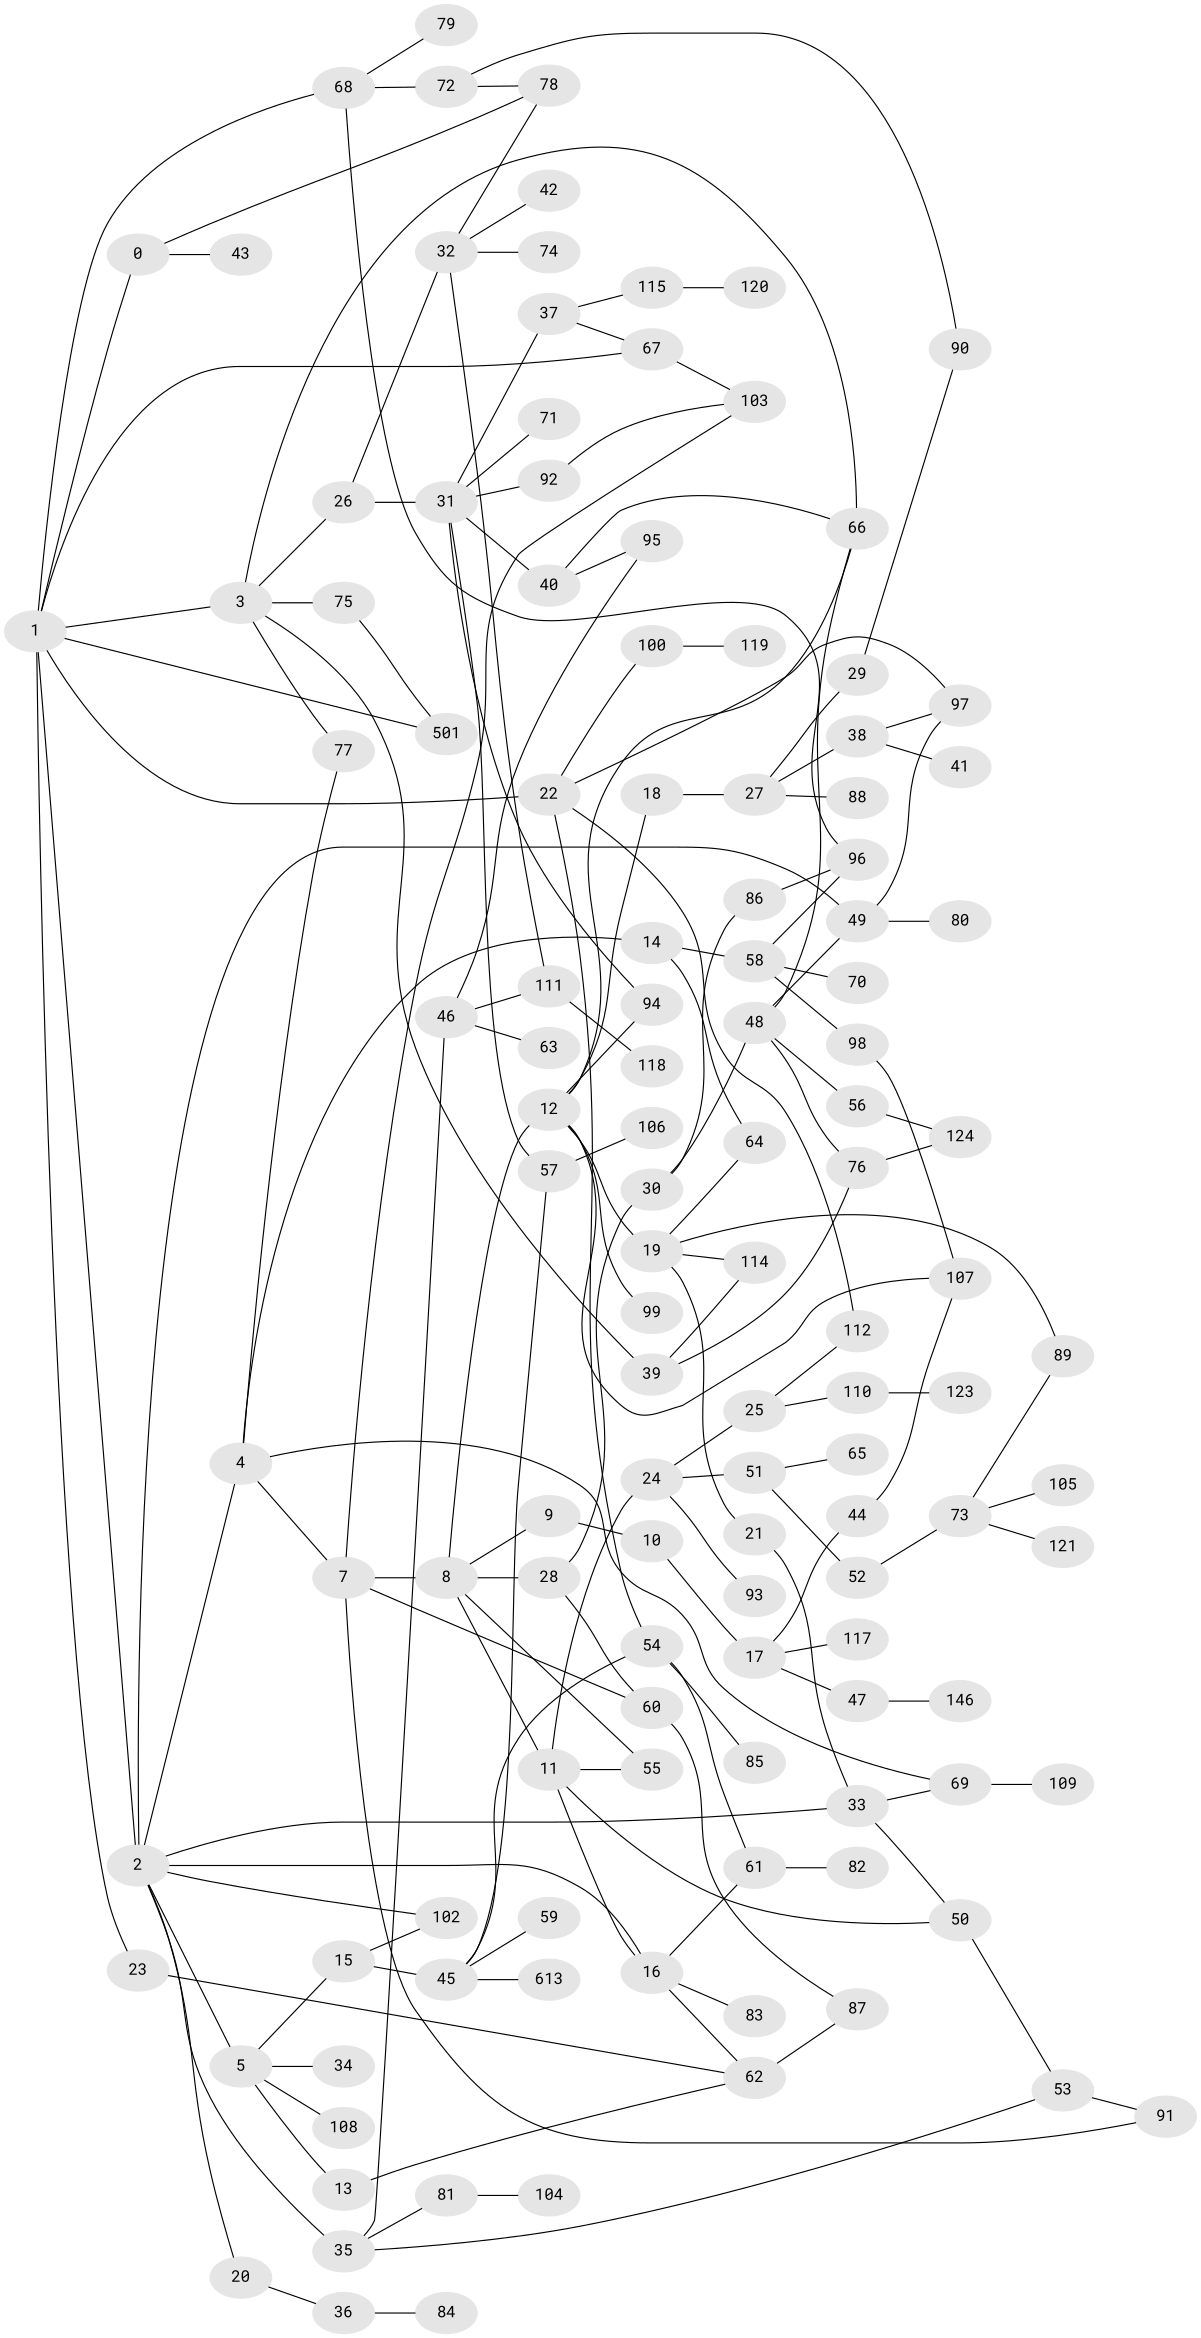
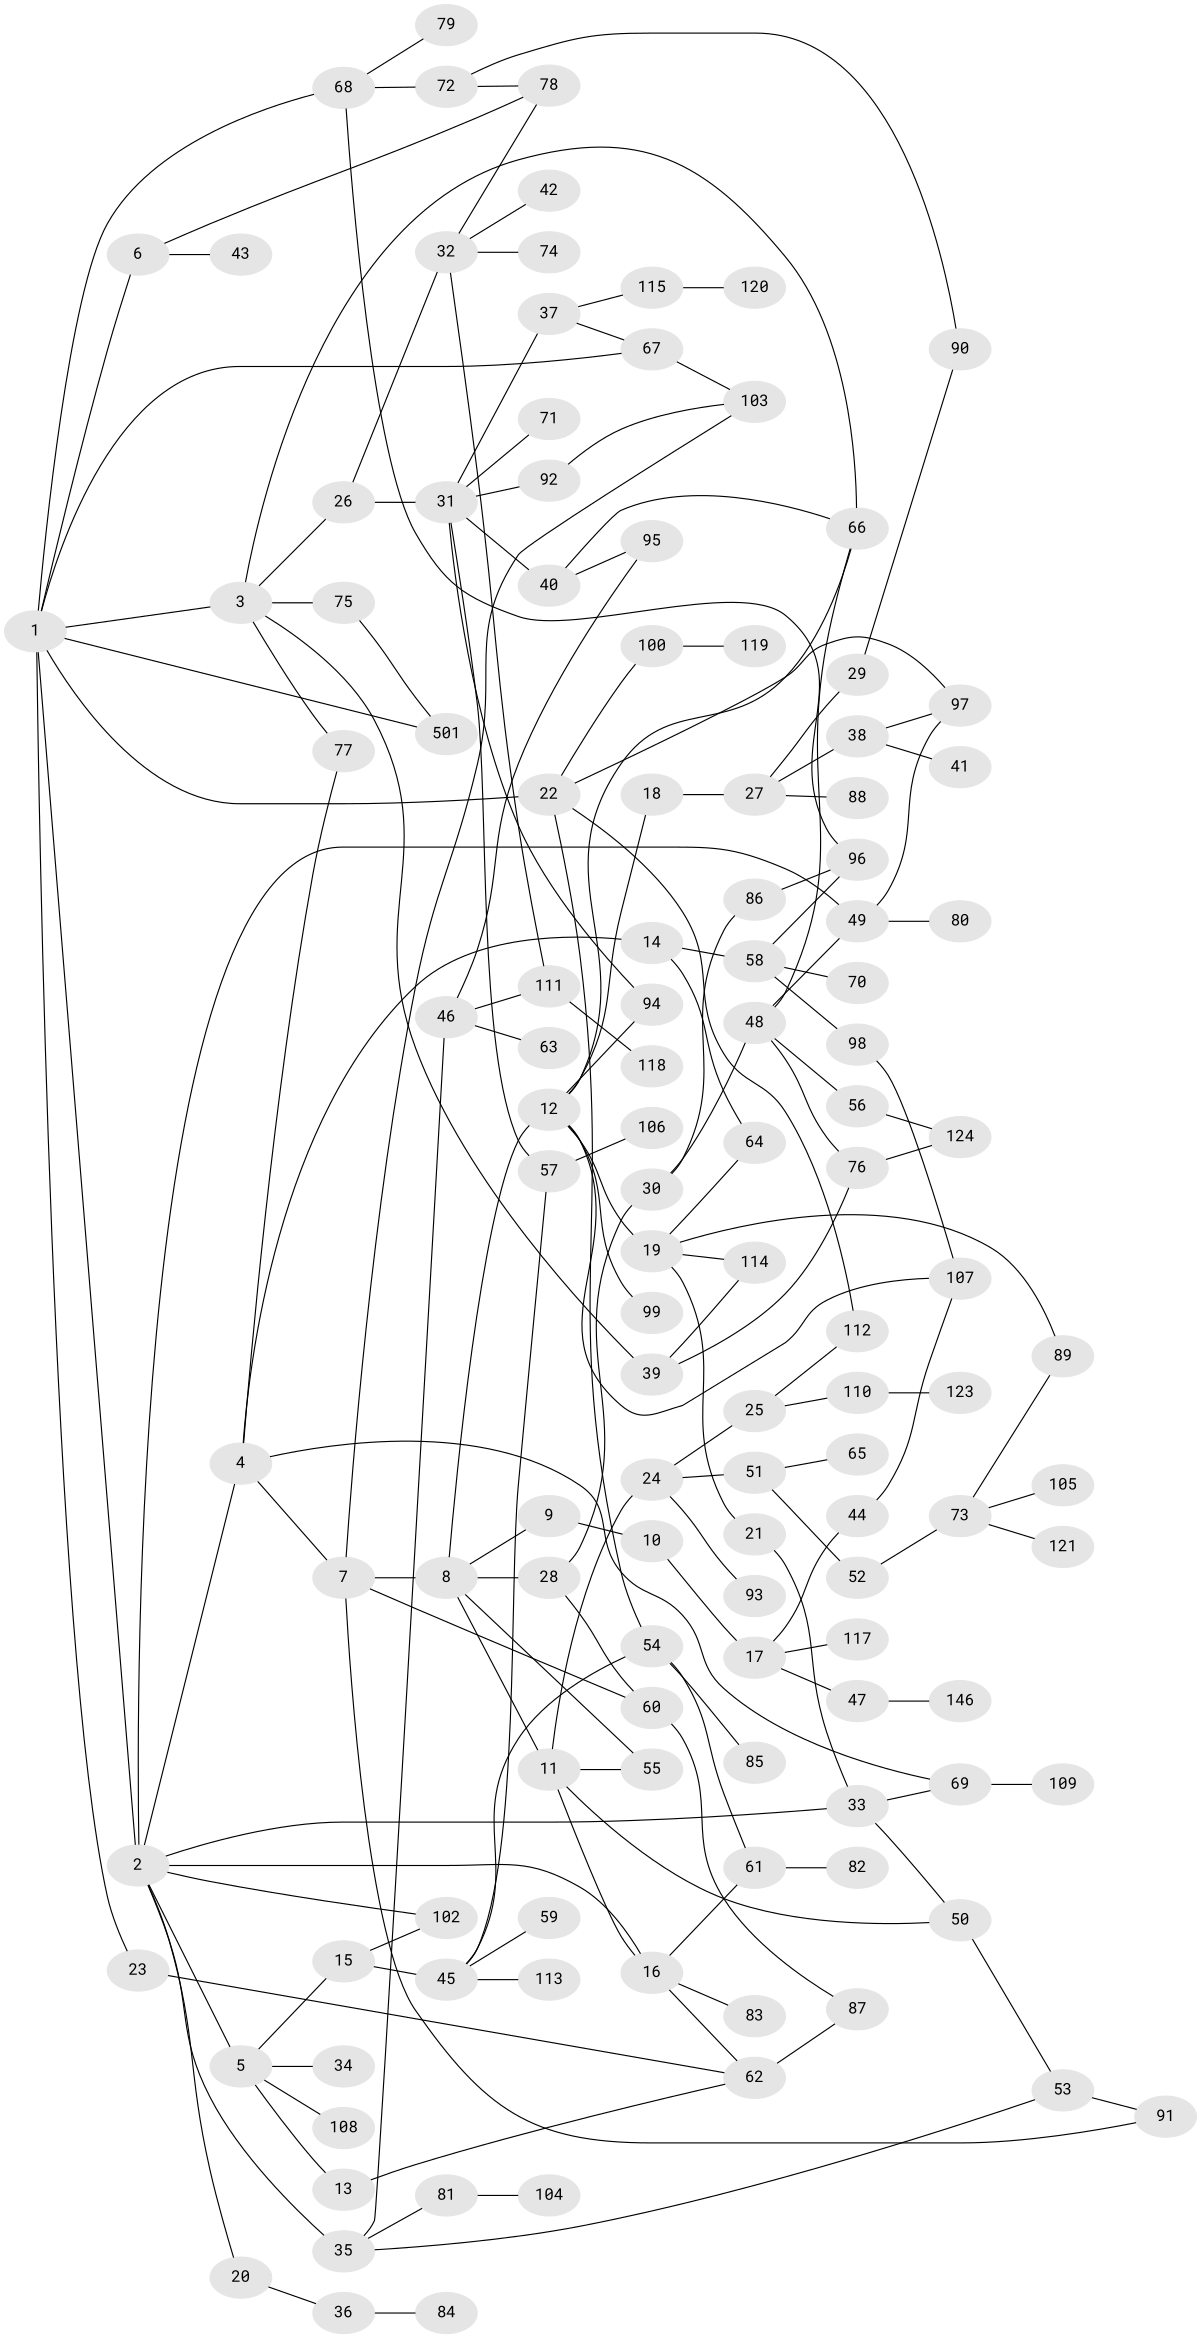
node "0": label "0" -> "6"
node "613": label "613" -> "113"
